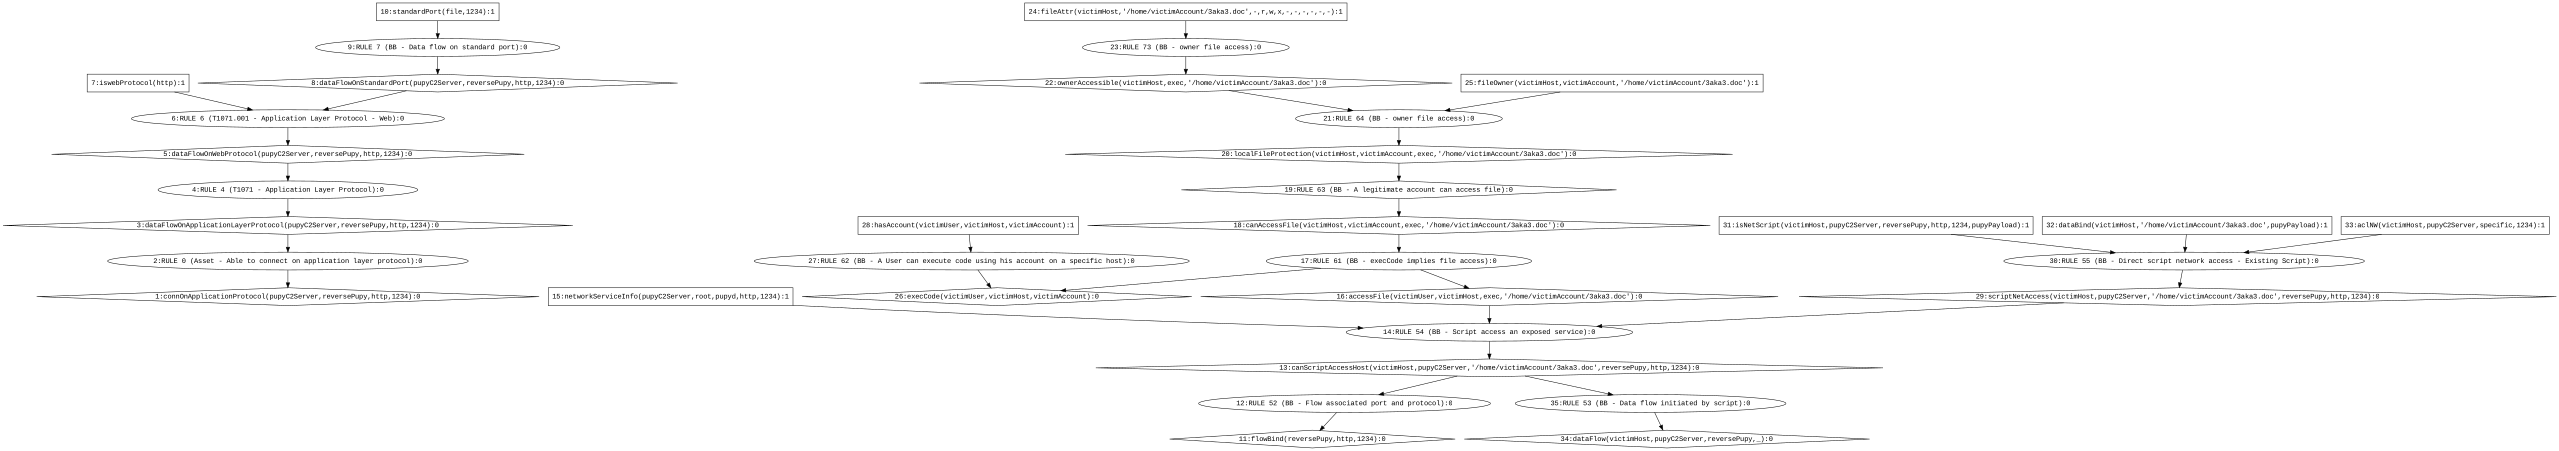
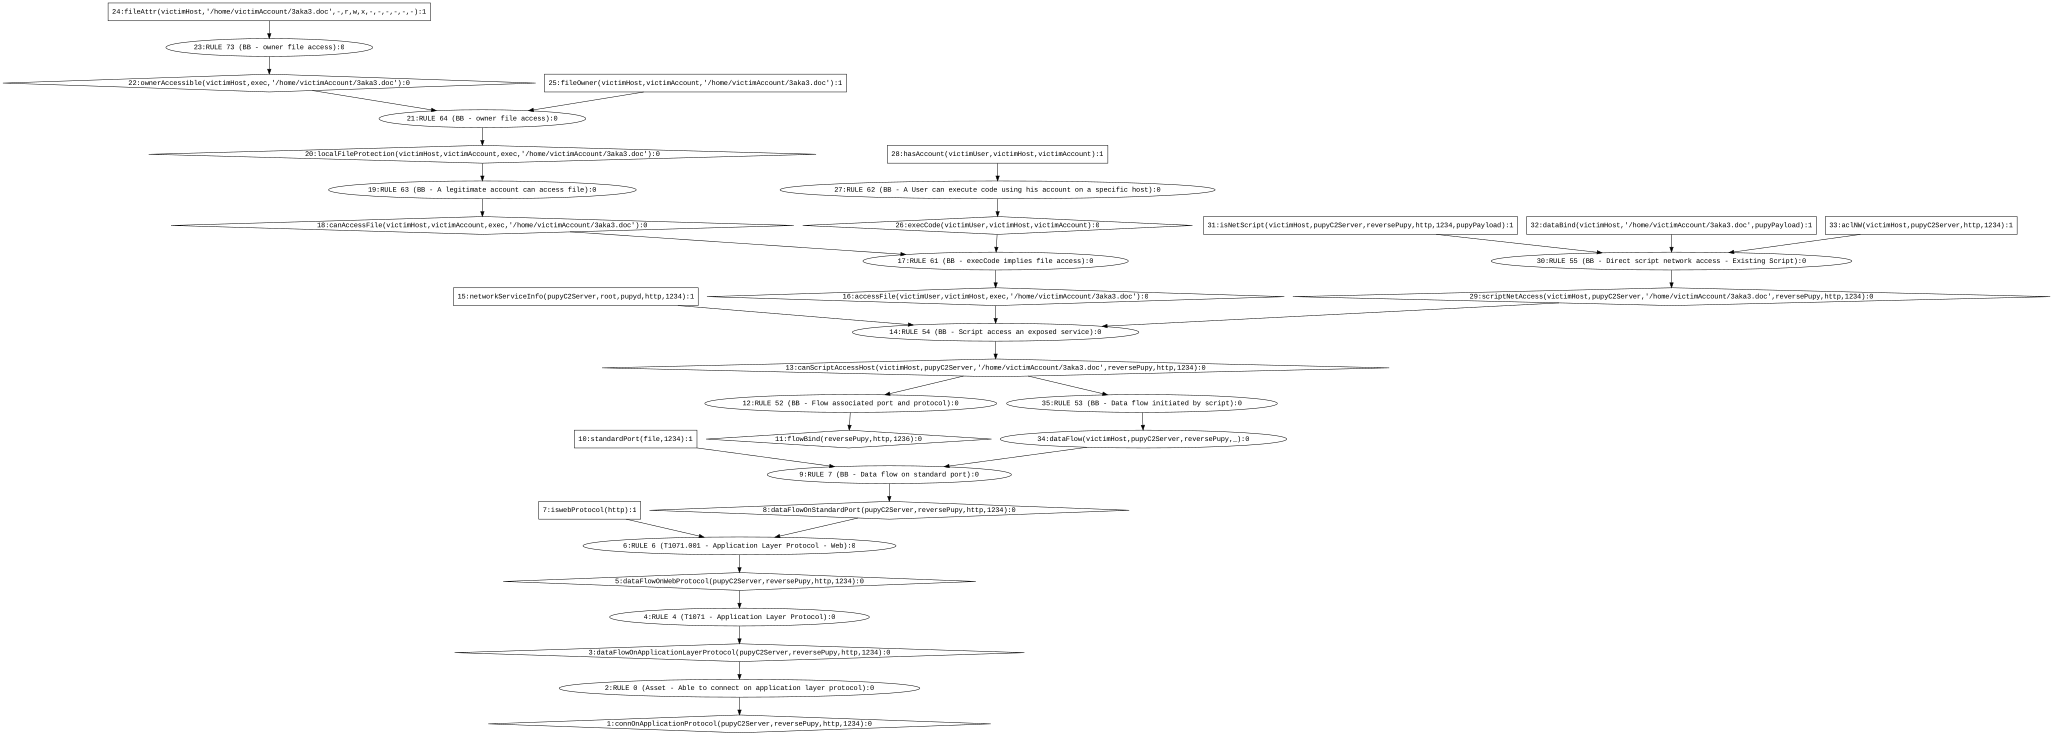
node "19:RULE 63 (BB - A legitimate account can access file):0": shape diamond -> ellipse
node "33:aclNW(victimHost,pupyC2Server,specific,1234):1": label "33:aclNW(victimHost,pupyC2Server,specific,1234):1" -> "33:aclNW(victimHost,pupyC2Server,http,1234):1"
edge "17:RULE 61 (BB - execCode implies file access):0" -> "26:execCode(victimUser,victimHost,victimAccount):0": reversed
node "11:flowBind(reversePupy,http,1234):0": label "11:flowBind(reversePupy,http,1234):0" -> "11:flowBind(reversePupy,http,1236):0"
node "34:dataFlow(victimHost,pupyC2Server,reversePupy,_):0": shape diamond -> ellipse
edge "34:dataFlow(victimHost,pupyC2Server,reversePupy,_):0" -> "9:RULE 7 (BB - Data flow on standard port):0": added
